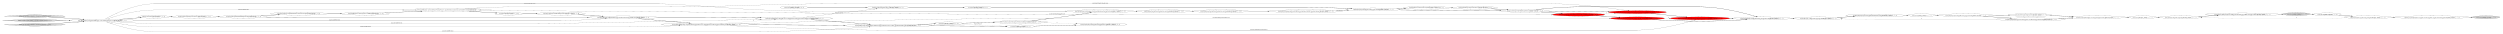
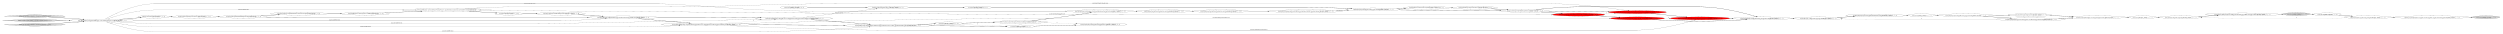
edge "runUntil(null)@@@15@@@['1', '1', '0']" -> "runUntil(null)@@@10@@@['0', '0', '1']": label "responseFuture" -> "0"
